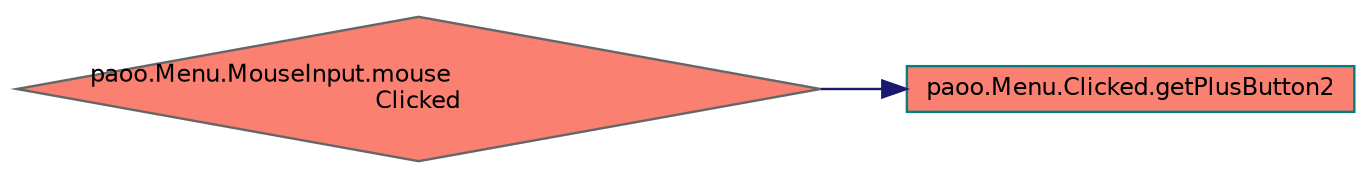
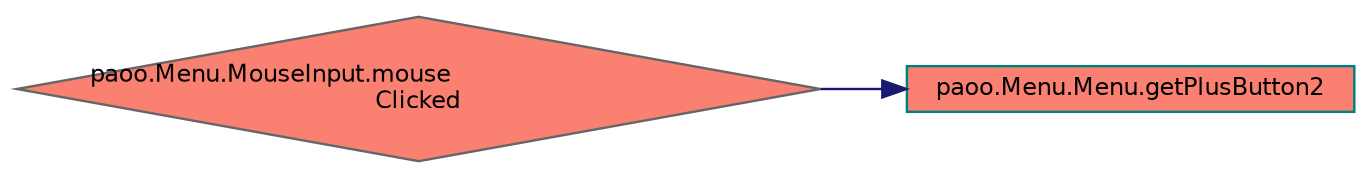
node "paoo.Menu.Clicked.getPlusButton2": label "paoo.Menu.Clicked.getPlusButton2" -> "paoo.Menu.Menu.getPlusButton2"
